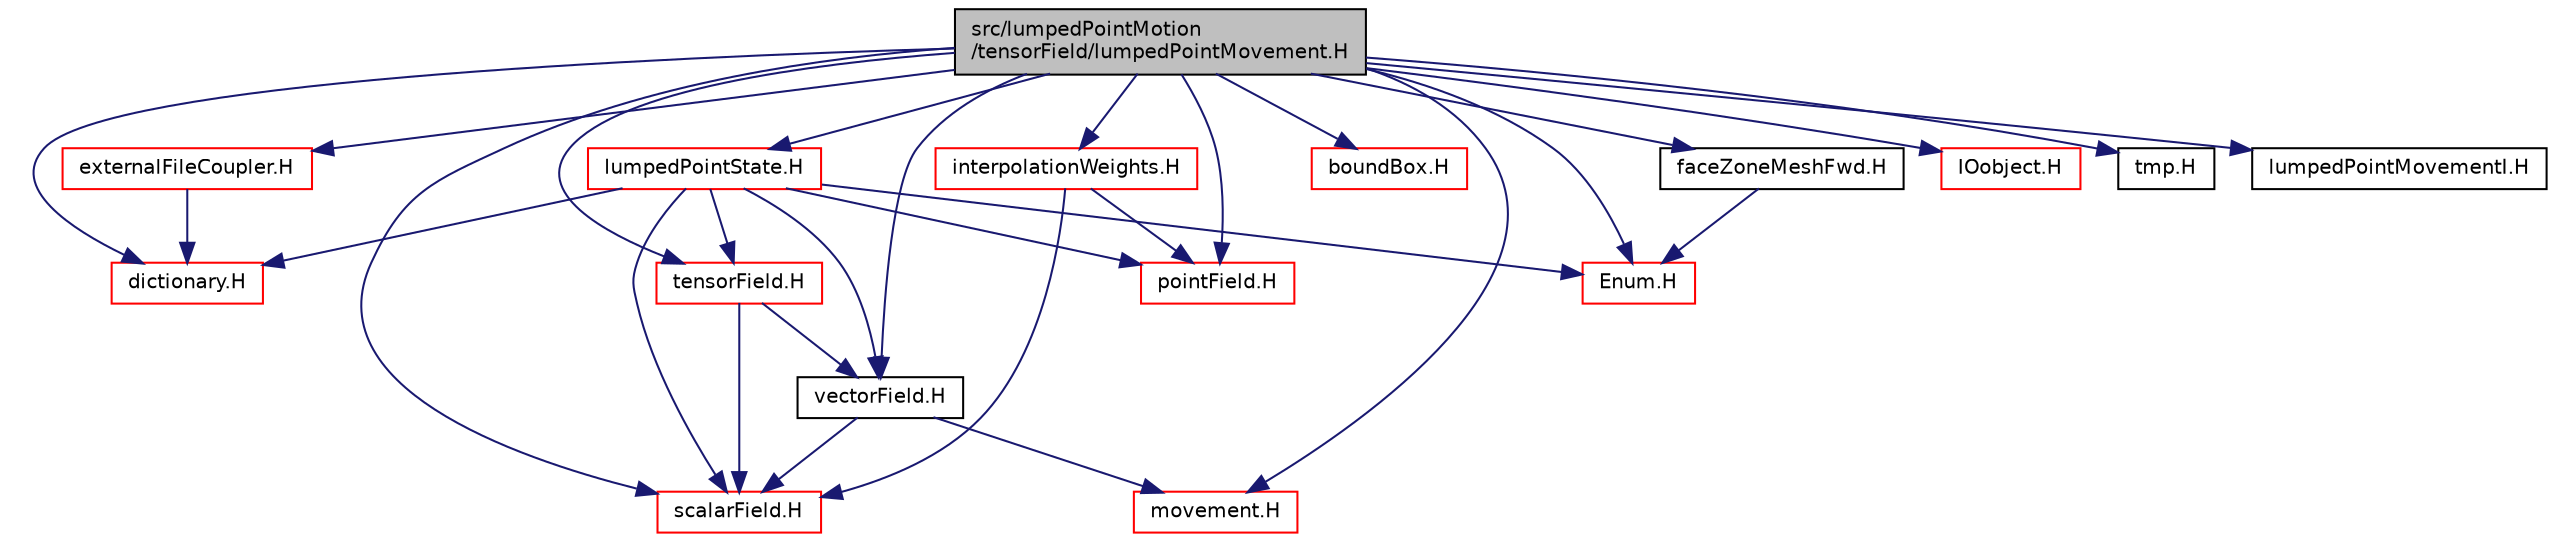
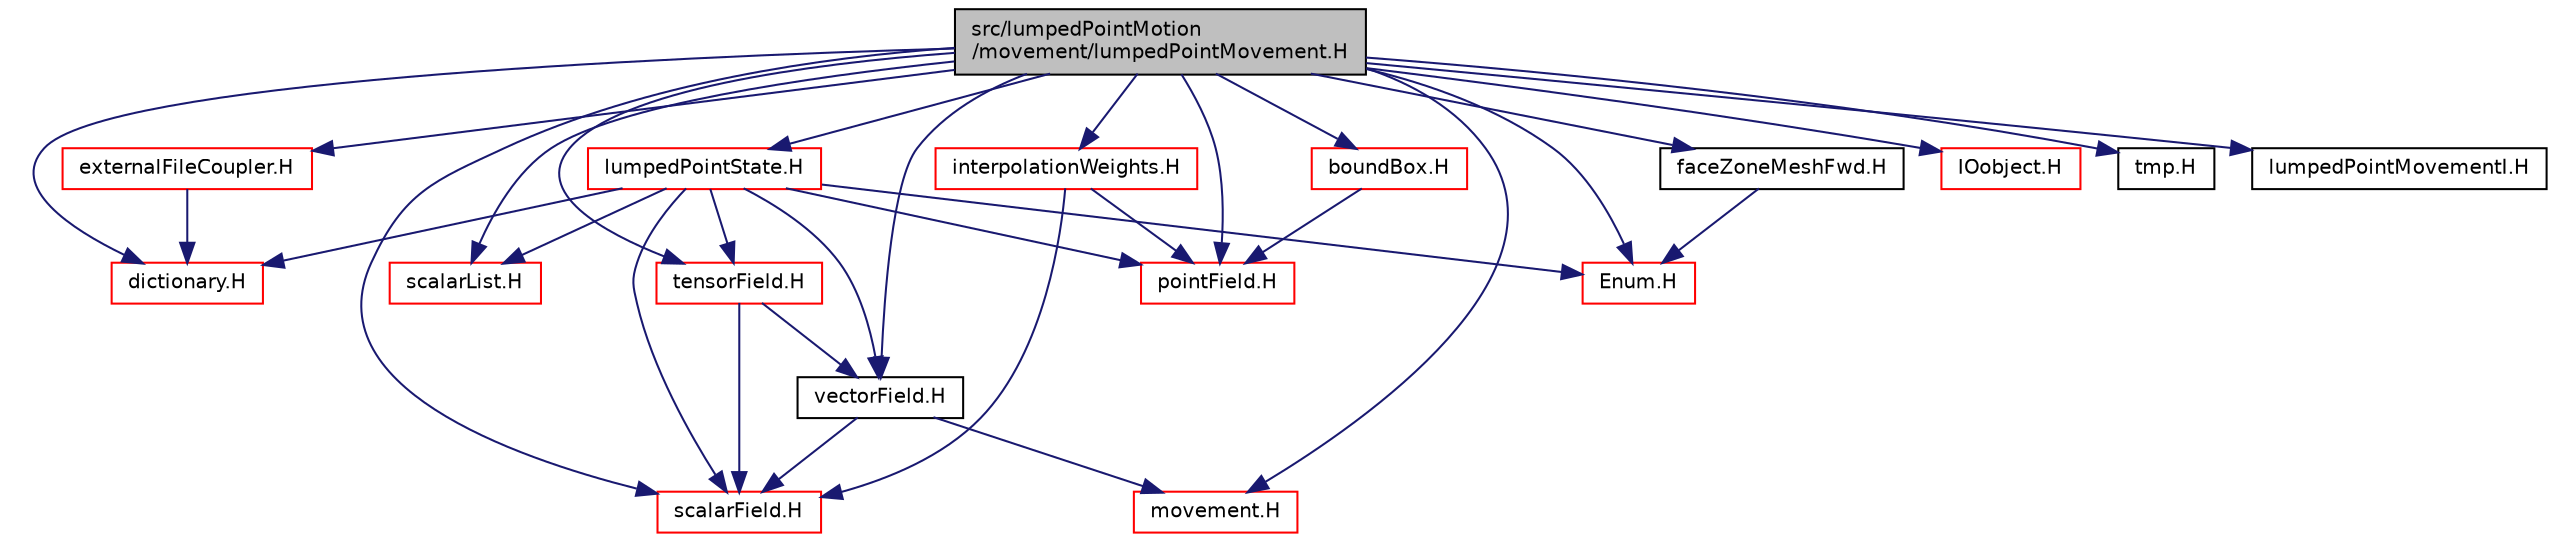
node "src/lumpedPointMotion /tensorField/lumpedPointMovement.H": label "src/lumpedPointMotion /tensorField/lumpedPointMovement.H" -> "src/lumpedPointMotion /movement/lumpedPointMovement.H"
edge "boundBox.H" -> "pointField.H": added
node "scalarList.H": added
